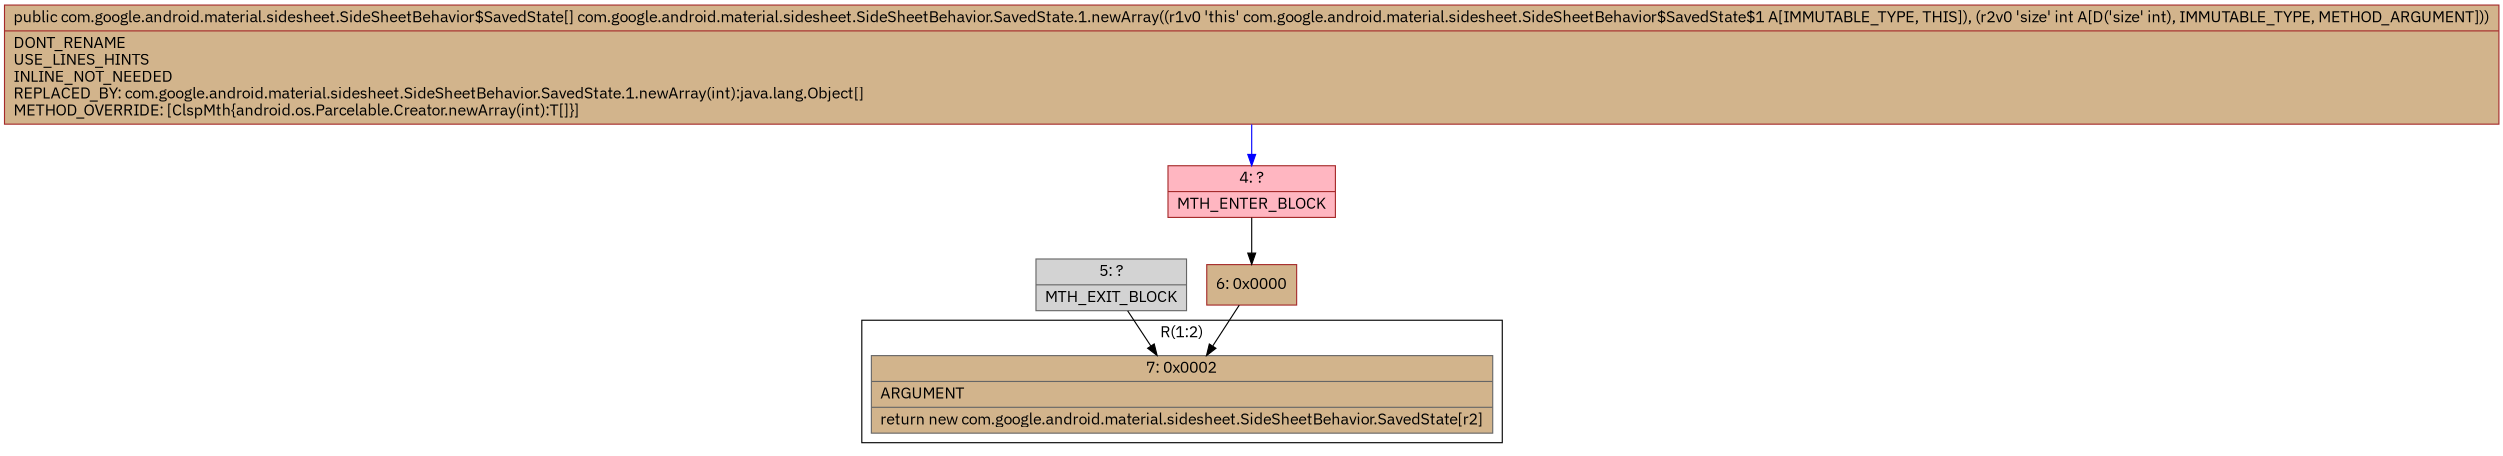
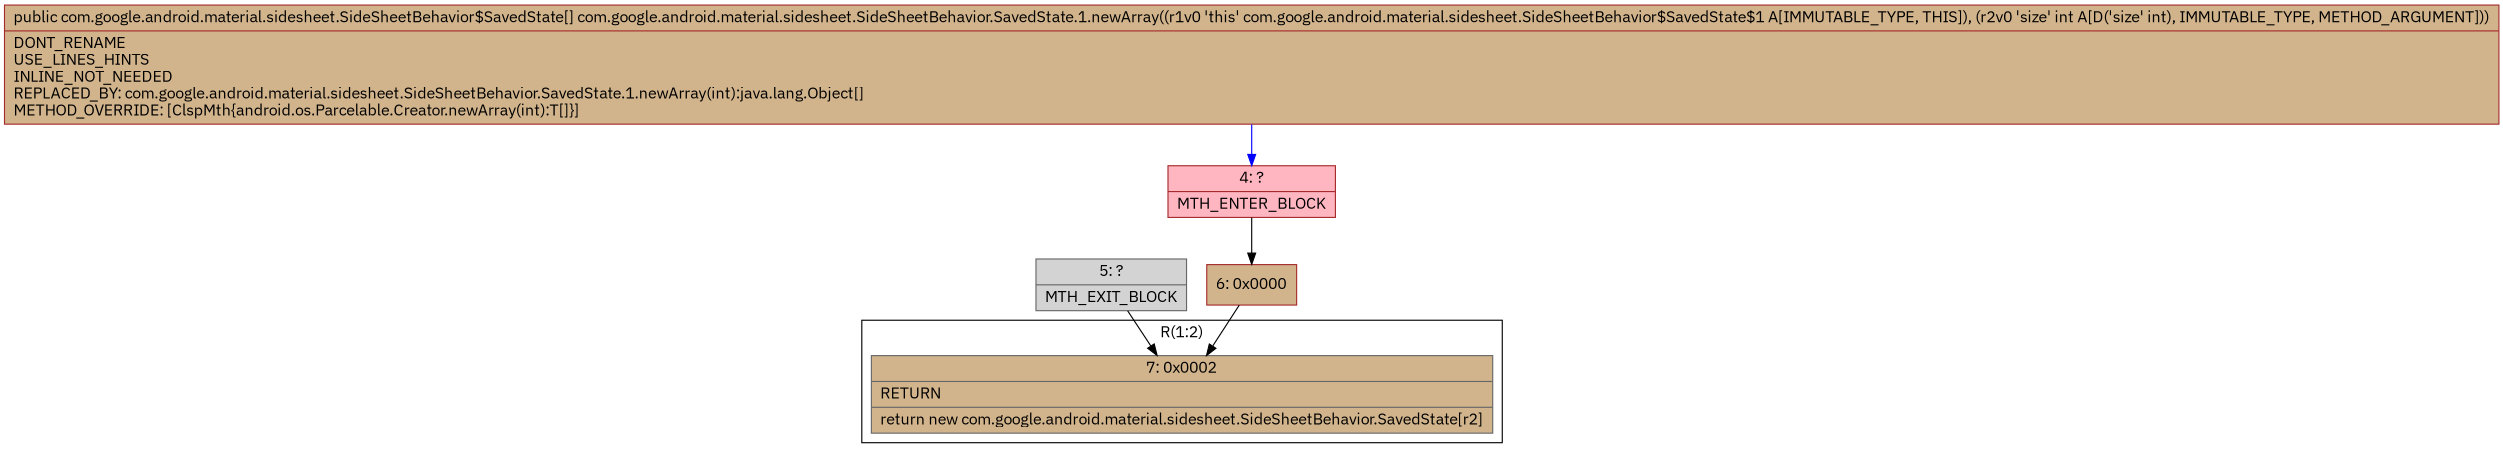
node "7: 0x0002": text "ARGUMENT" -> "RETURN"
